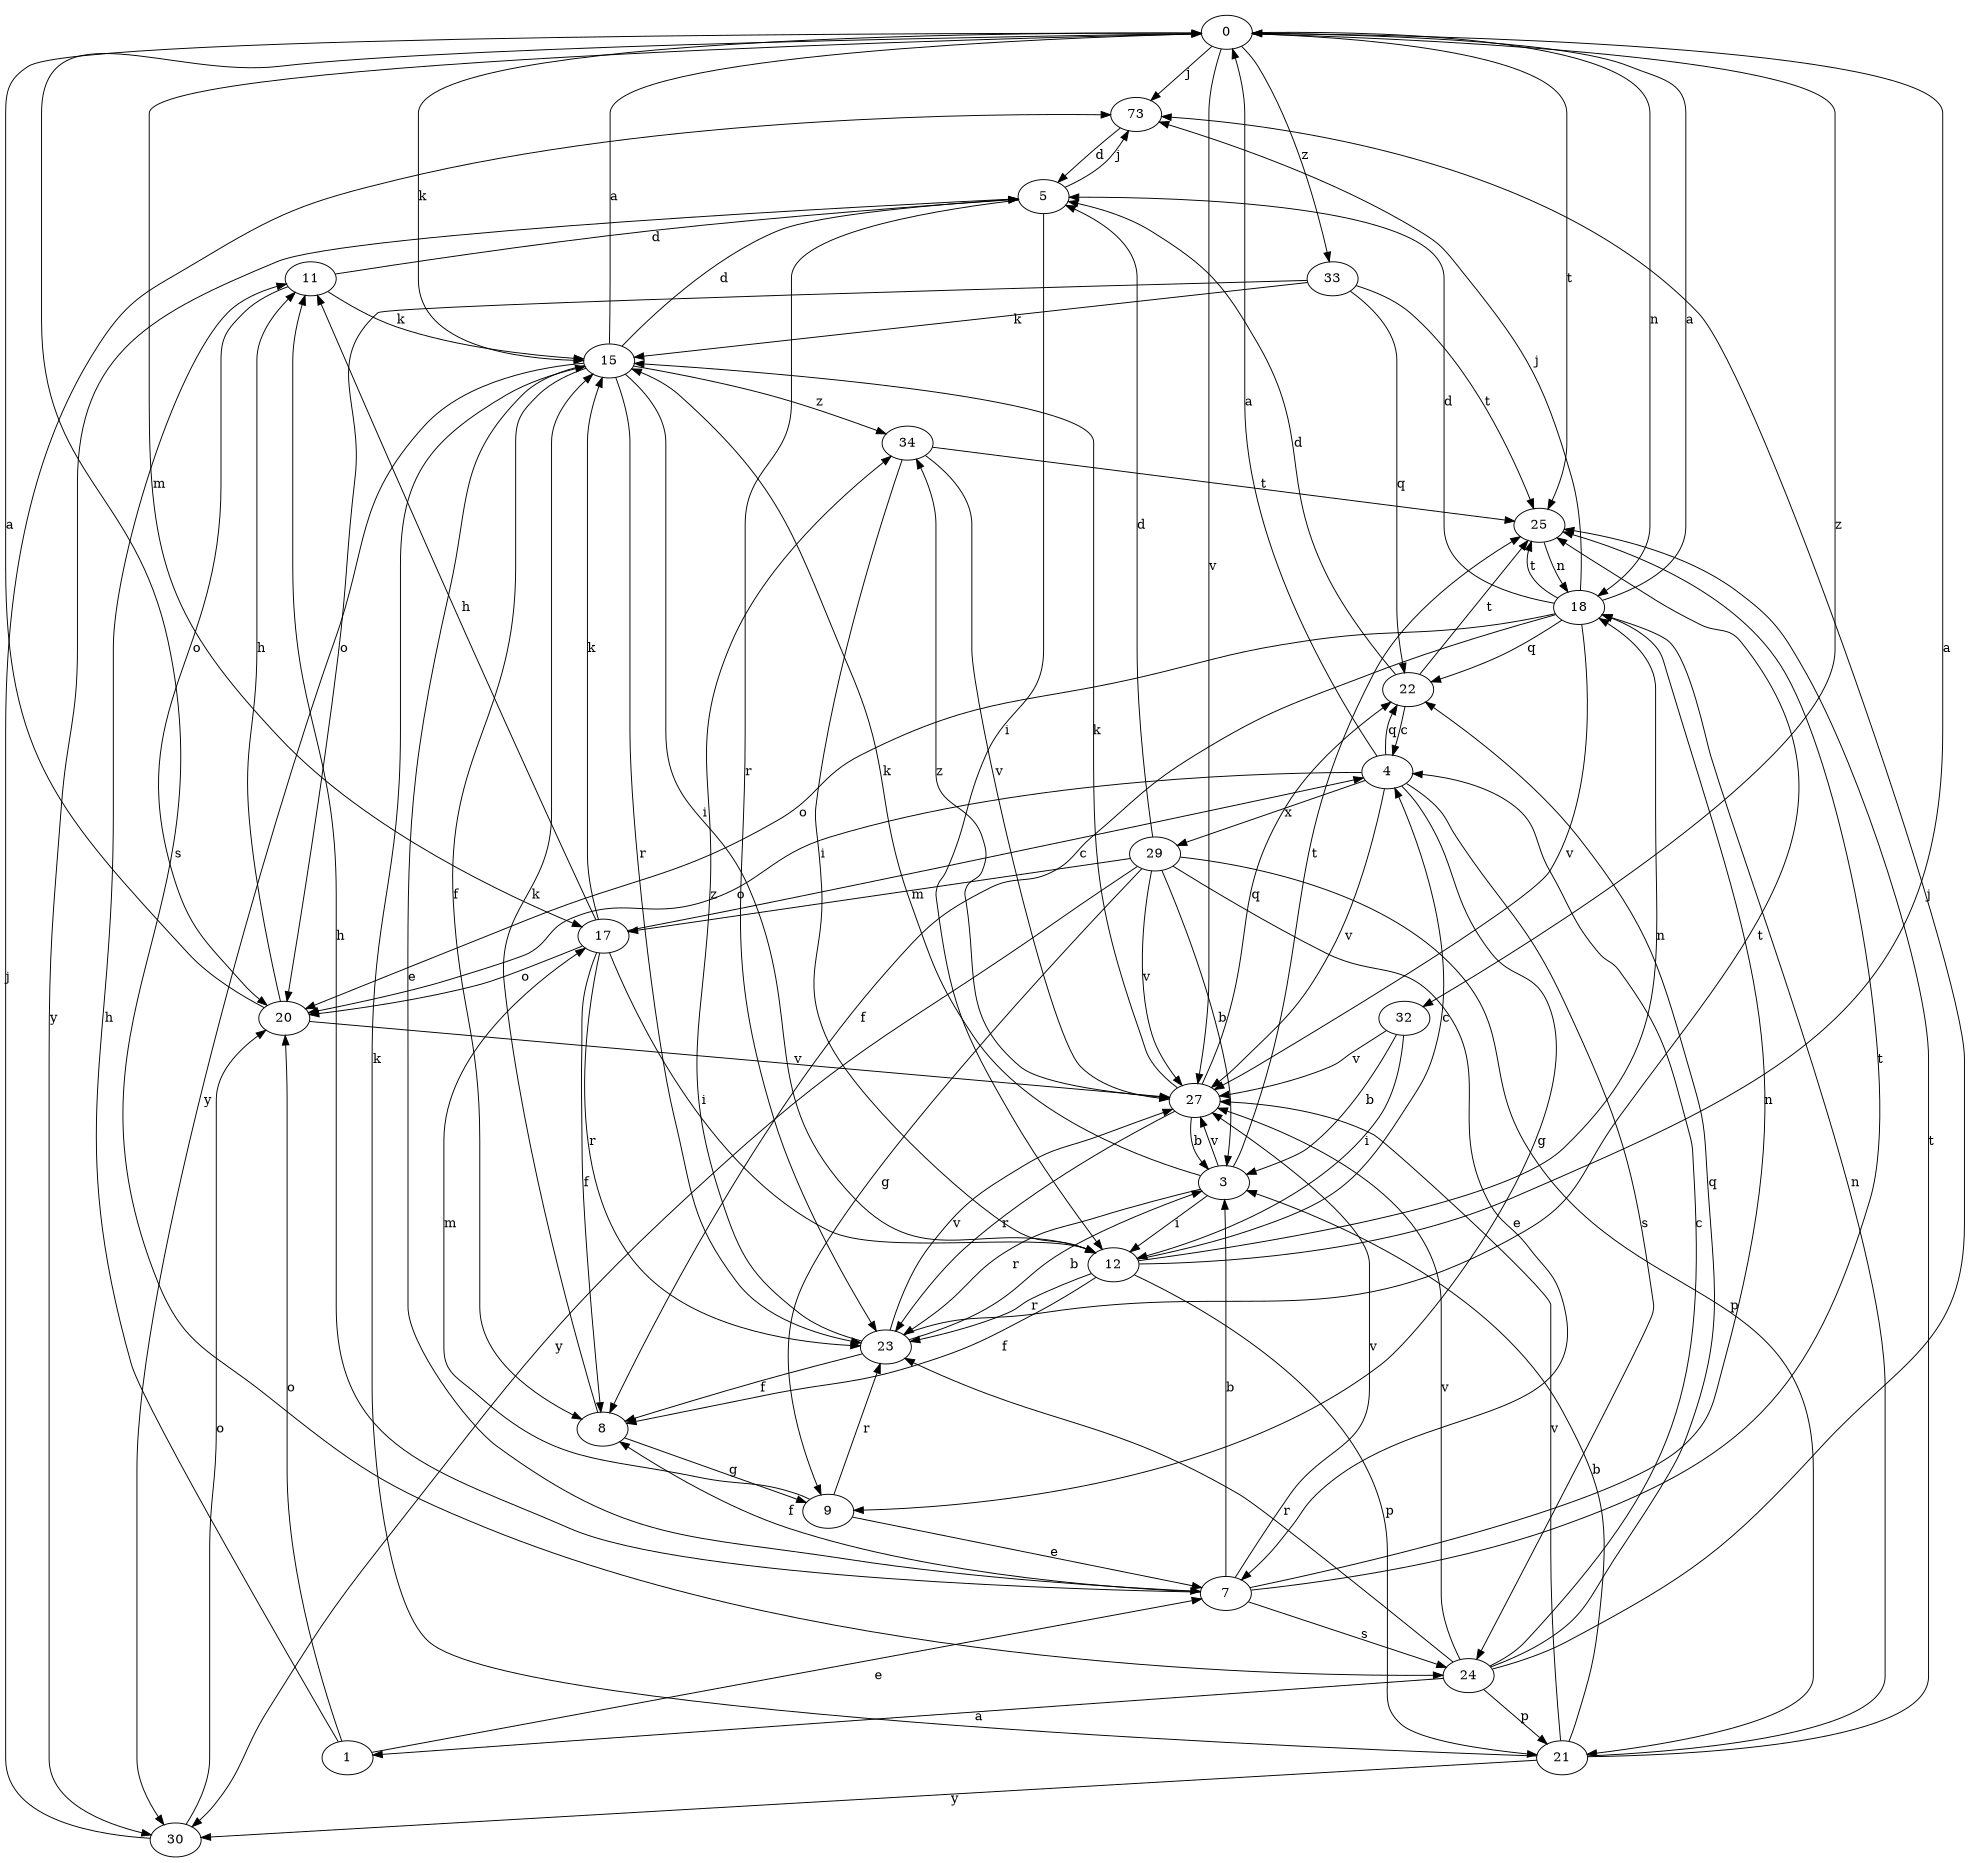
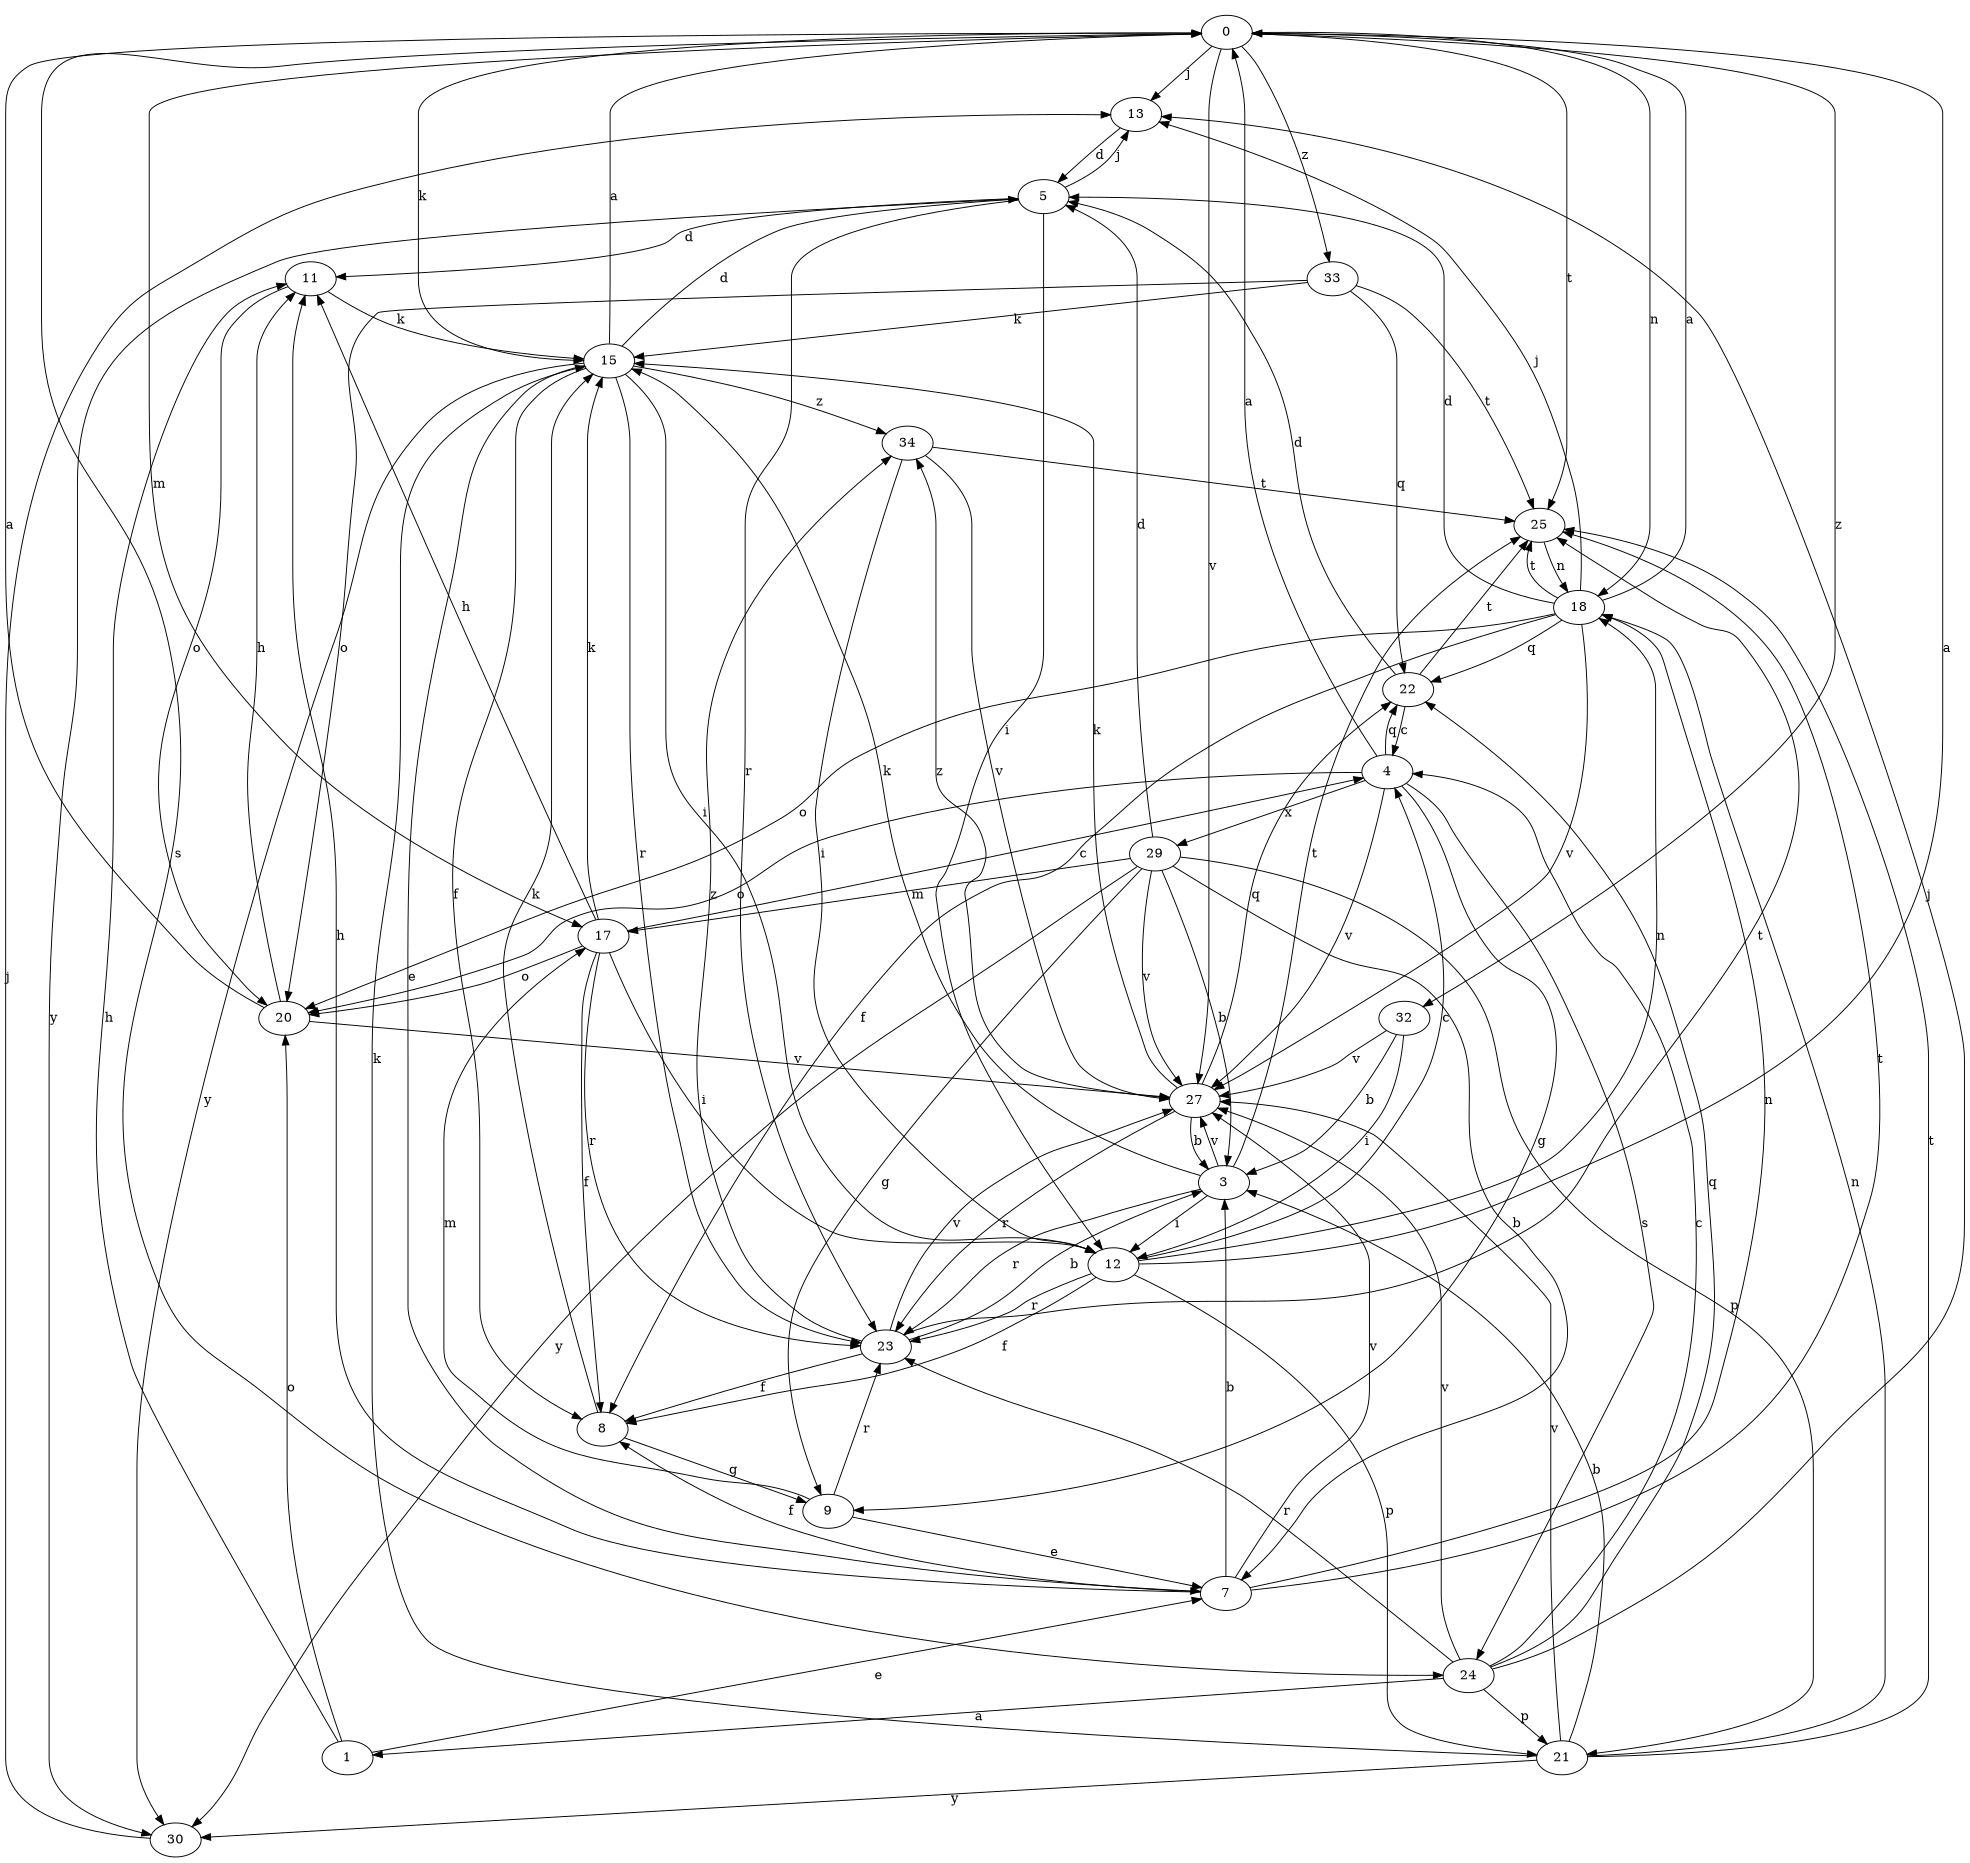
node "73": label "73" -> "13"
edge "11" -> "5": reversed
edge "29" -> "7": label "e" -> "b"
edge "30" -> "20": removed, label "o"
edge "7" -> "24": removed, label "s"
